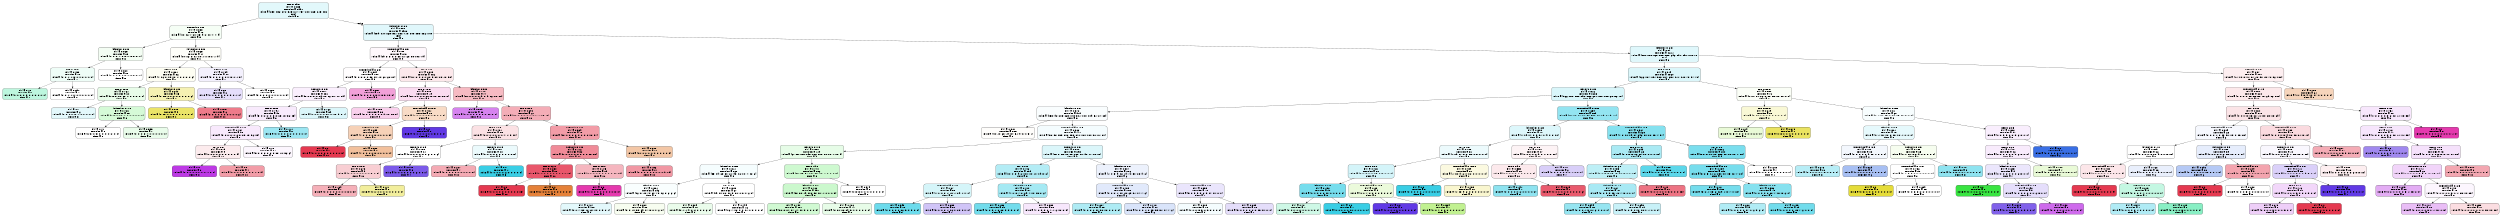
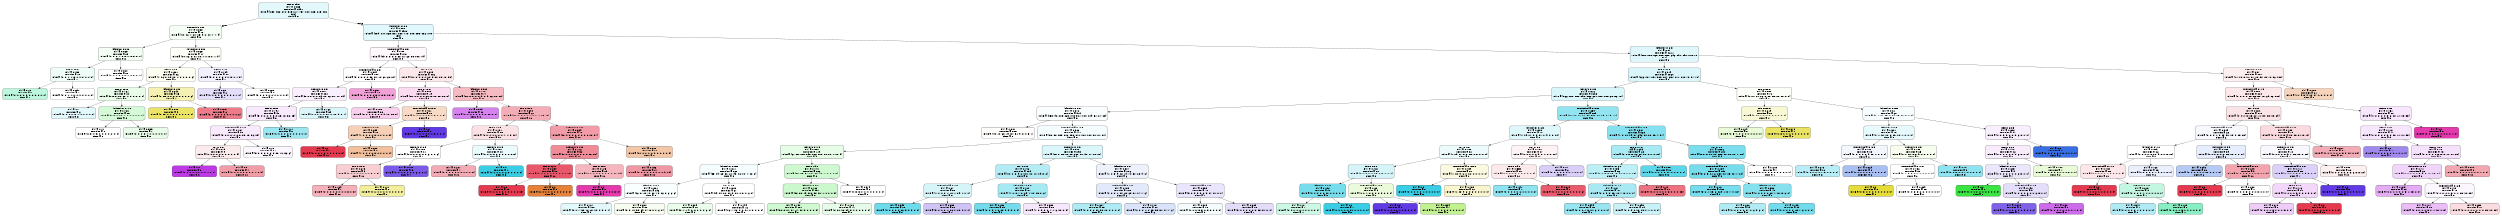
node "age ≤ 27.5": text "gini = 0.699" -> "diff = 0.699"
